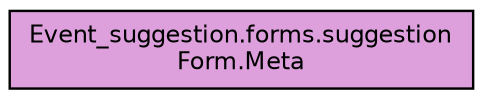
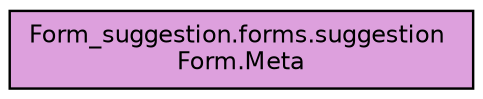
node "Event_suggestion.forms.suggestion Form.Meta": label "Event_suggestion.forms.suggestion Form.Meta" -> "Form_suggestion.forms.suggestion Form.Meta"
